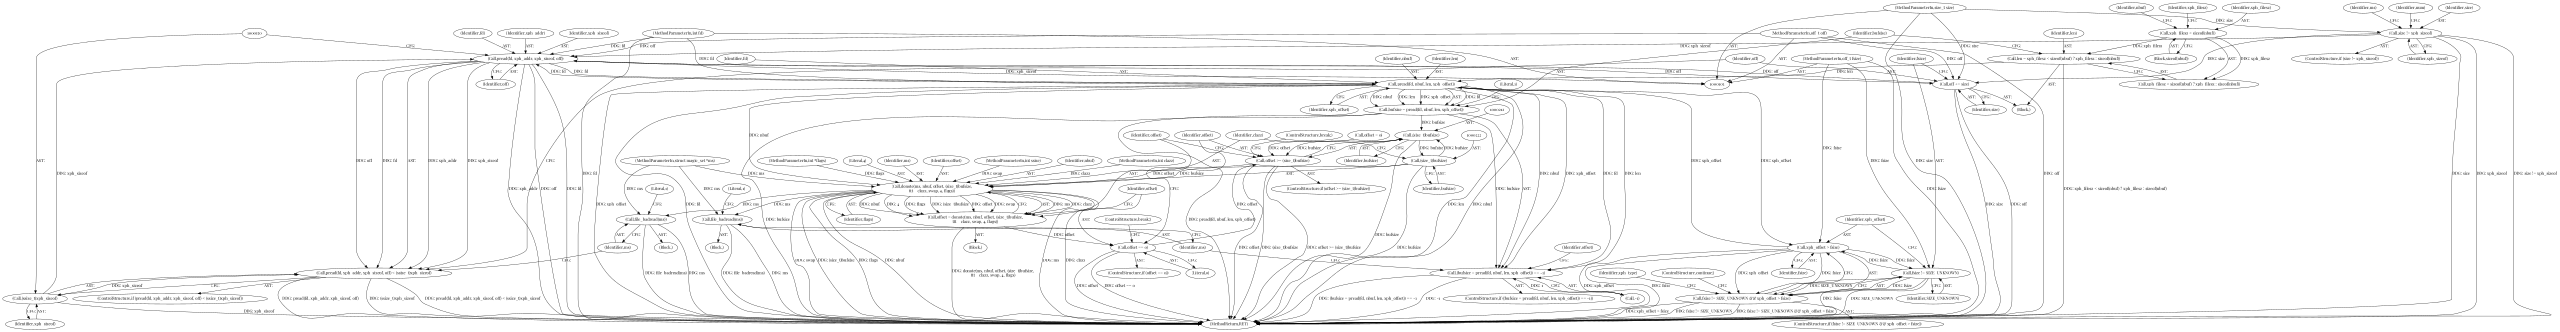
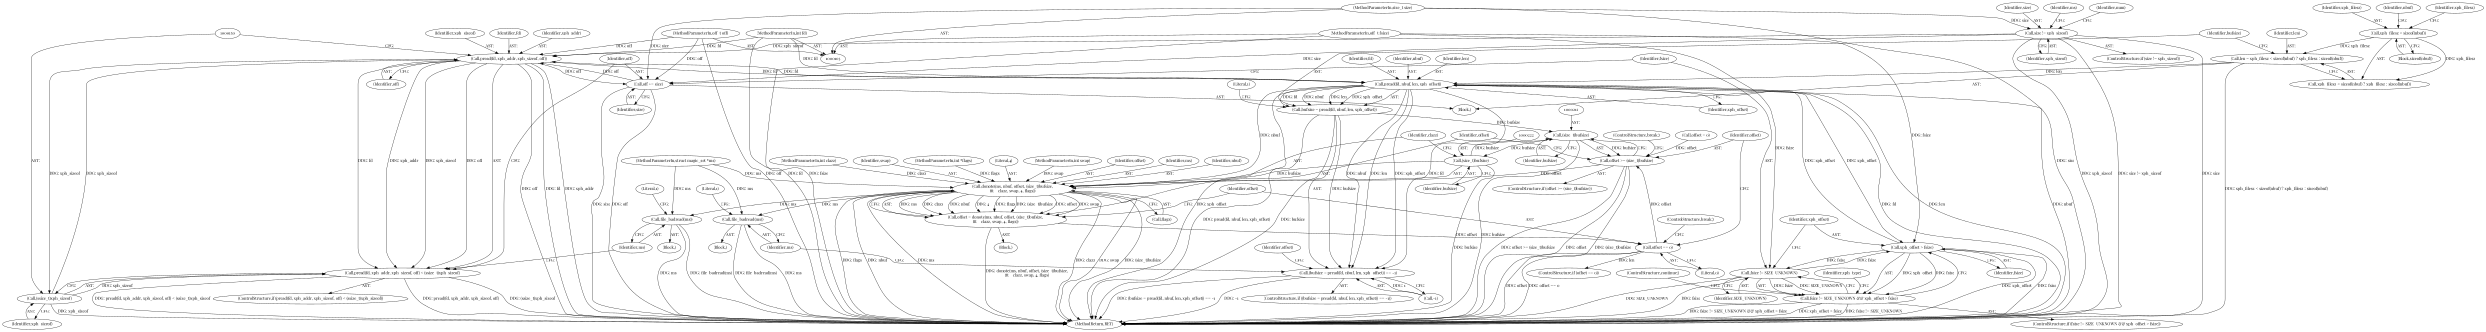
edge "(Call,pread(fd, xph_addr, xph_sizeof, off))" -> "1000103": now "(Call,pread(fd, xph_addr, xph_sizeof, off))" -> "(Call,(ssize_t)xph_sizeof)"
node "(Identifier,swap)": added
node "(MethodParameterIn,int ssize)": label "(MethodParameterIn,int ssize)" -> "(MethodParameterIn,int swap)"
node "(Identifier,flags)": label "(Identifier,flags)" -> "(Call,flags)"
edge "(Call,offset == 0)" -> "(ControlStructure,if (offset == 0))": label "AST: " -> "DDG: len"
